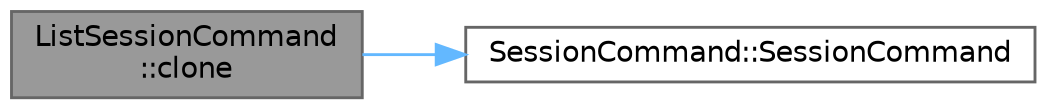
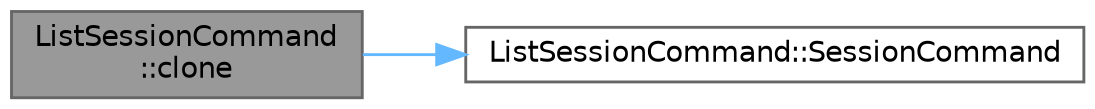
node "SessionCommand::SessionCommand": label "SessionCommand::SessionCommand" -> "ListSessionCommand::SessionCommand"
